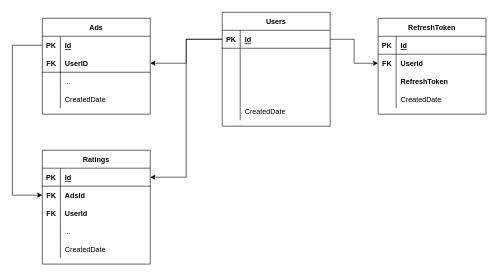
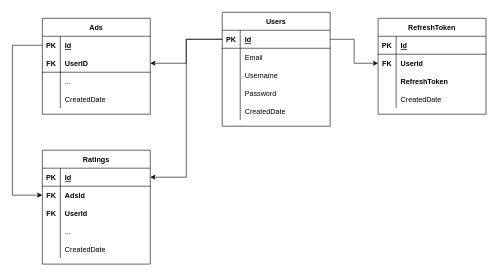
node "Email": added
node "Username": added
node "Password": added
